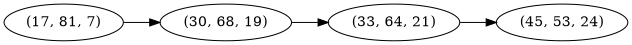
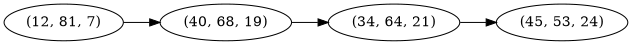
node "(17, 81, 7)": label "(17, 81, 7)" -> "(12, 81, 7)"
node "(30, 68, 19)": label "(30, 68, 19)" -> "(40, 68, 19)"
node "(33, 64, 21)": label "(33, 64, 21)" -> "(34, 64, 21)"
